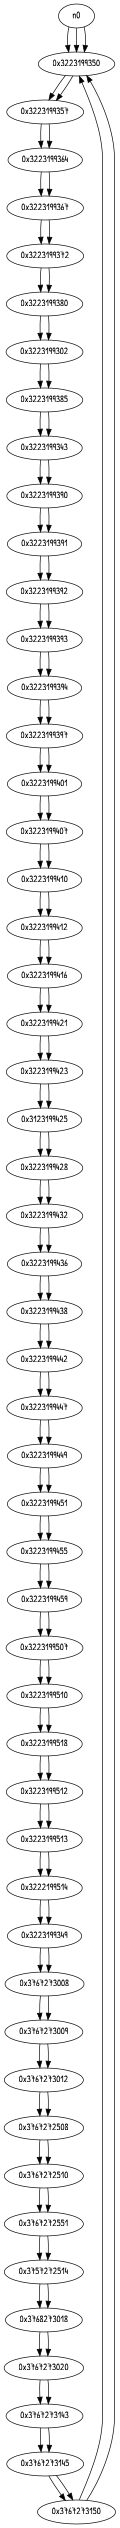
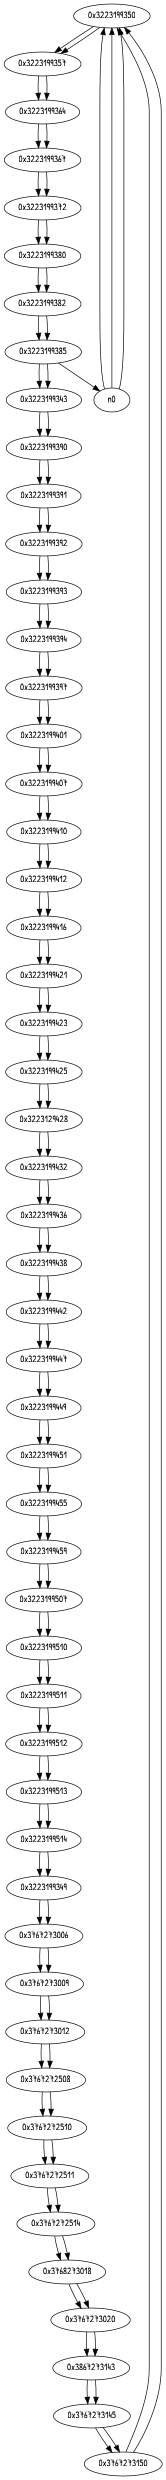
node "0x3223199302": label "0x3223199302" -> "0x3223199382"
edge "0x3223199385" -> "n0": added
node "0x3123199425": label "0x3123199425" -> "0x3223199425"
node "0x3223199428": label "0x3223199428" -> "0x3223129428"
node "0x3223199518": label "0x3223199518" -> "0x3223199511"
node "0x3222199514": label "0x3222199514" -> "0x3223199514"
node "0x3767273008": label "0x3767273008" -> "0x3767273006"
node "0x3767272551": label "0x3767272551" -> "0x3767272511"
node "0x3757272514": label "0x3757272514" -> "0x3767272514"
node "0x3767273143": label "0x3767273143" -> "0x3867273143"
